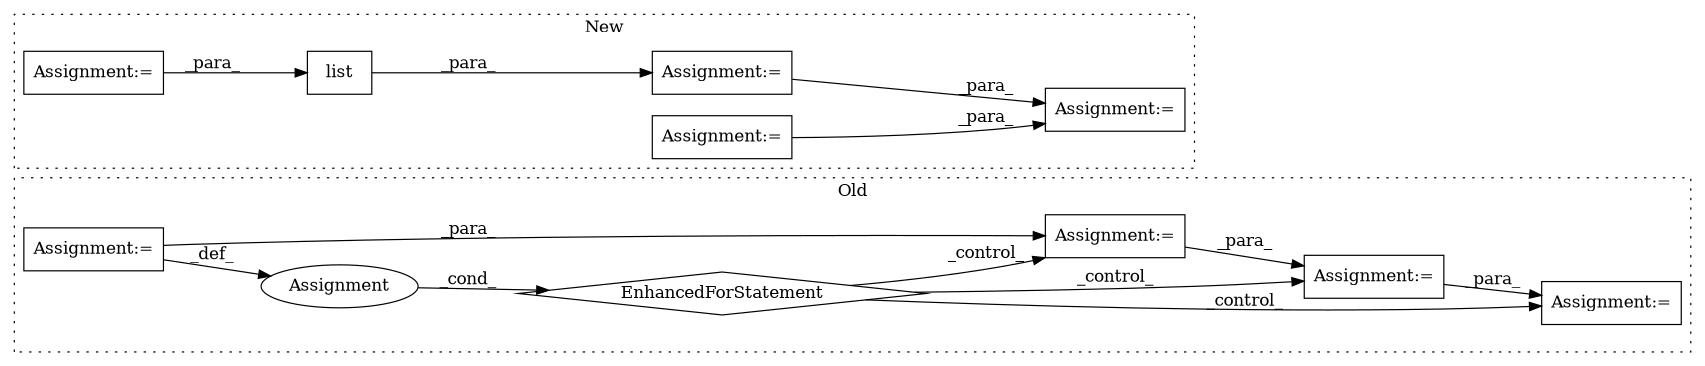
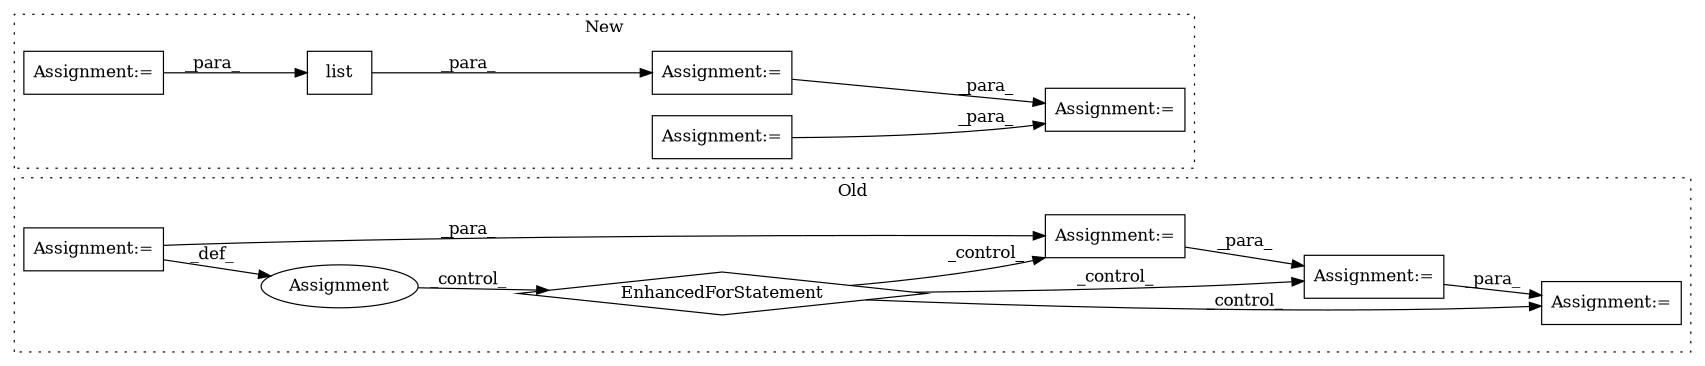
edge "Assignment" -> "EnhancedForStatement": label "_cond_" -> "_control_"
